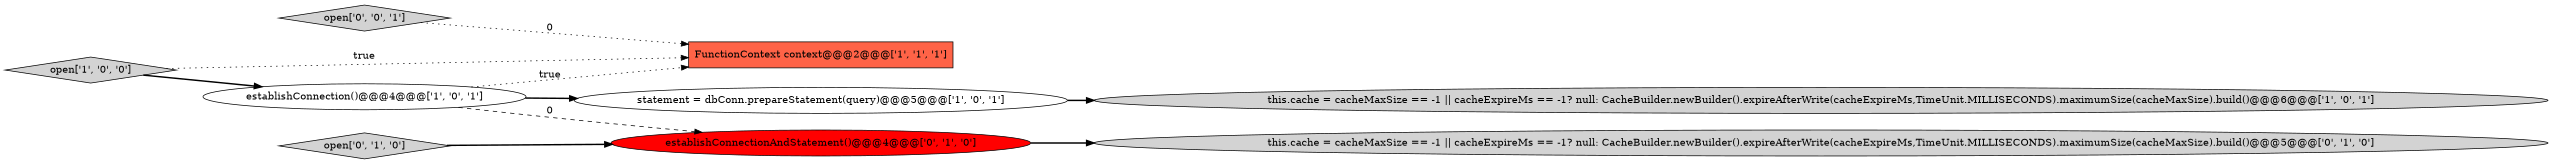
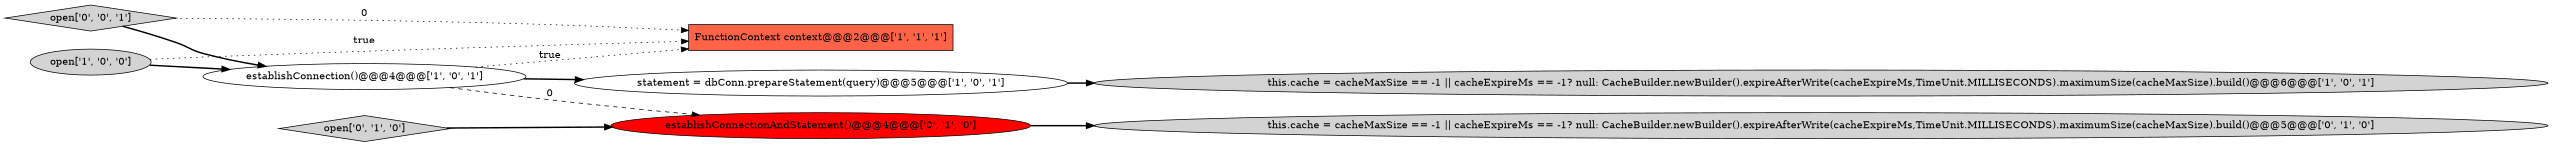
edge "open['0', '0', '1']" -> "establishConnection()@@@4@@@['1', '0', '1']": added
node "open['1', '0', '0']": shape diamond -> ellipse
